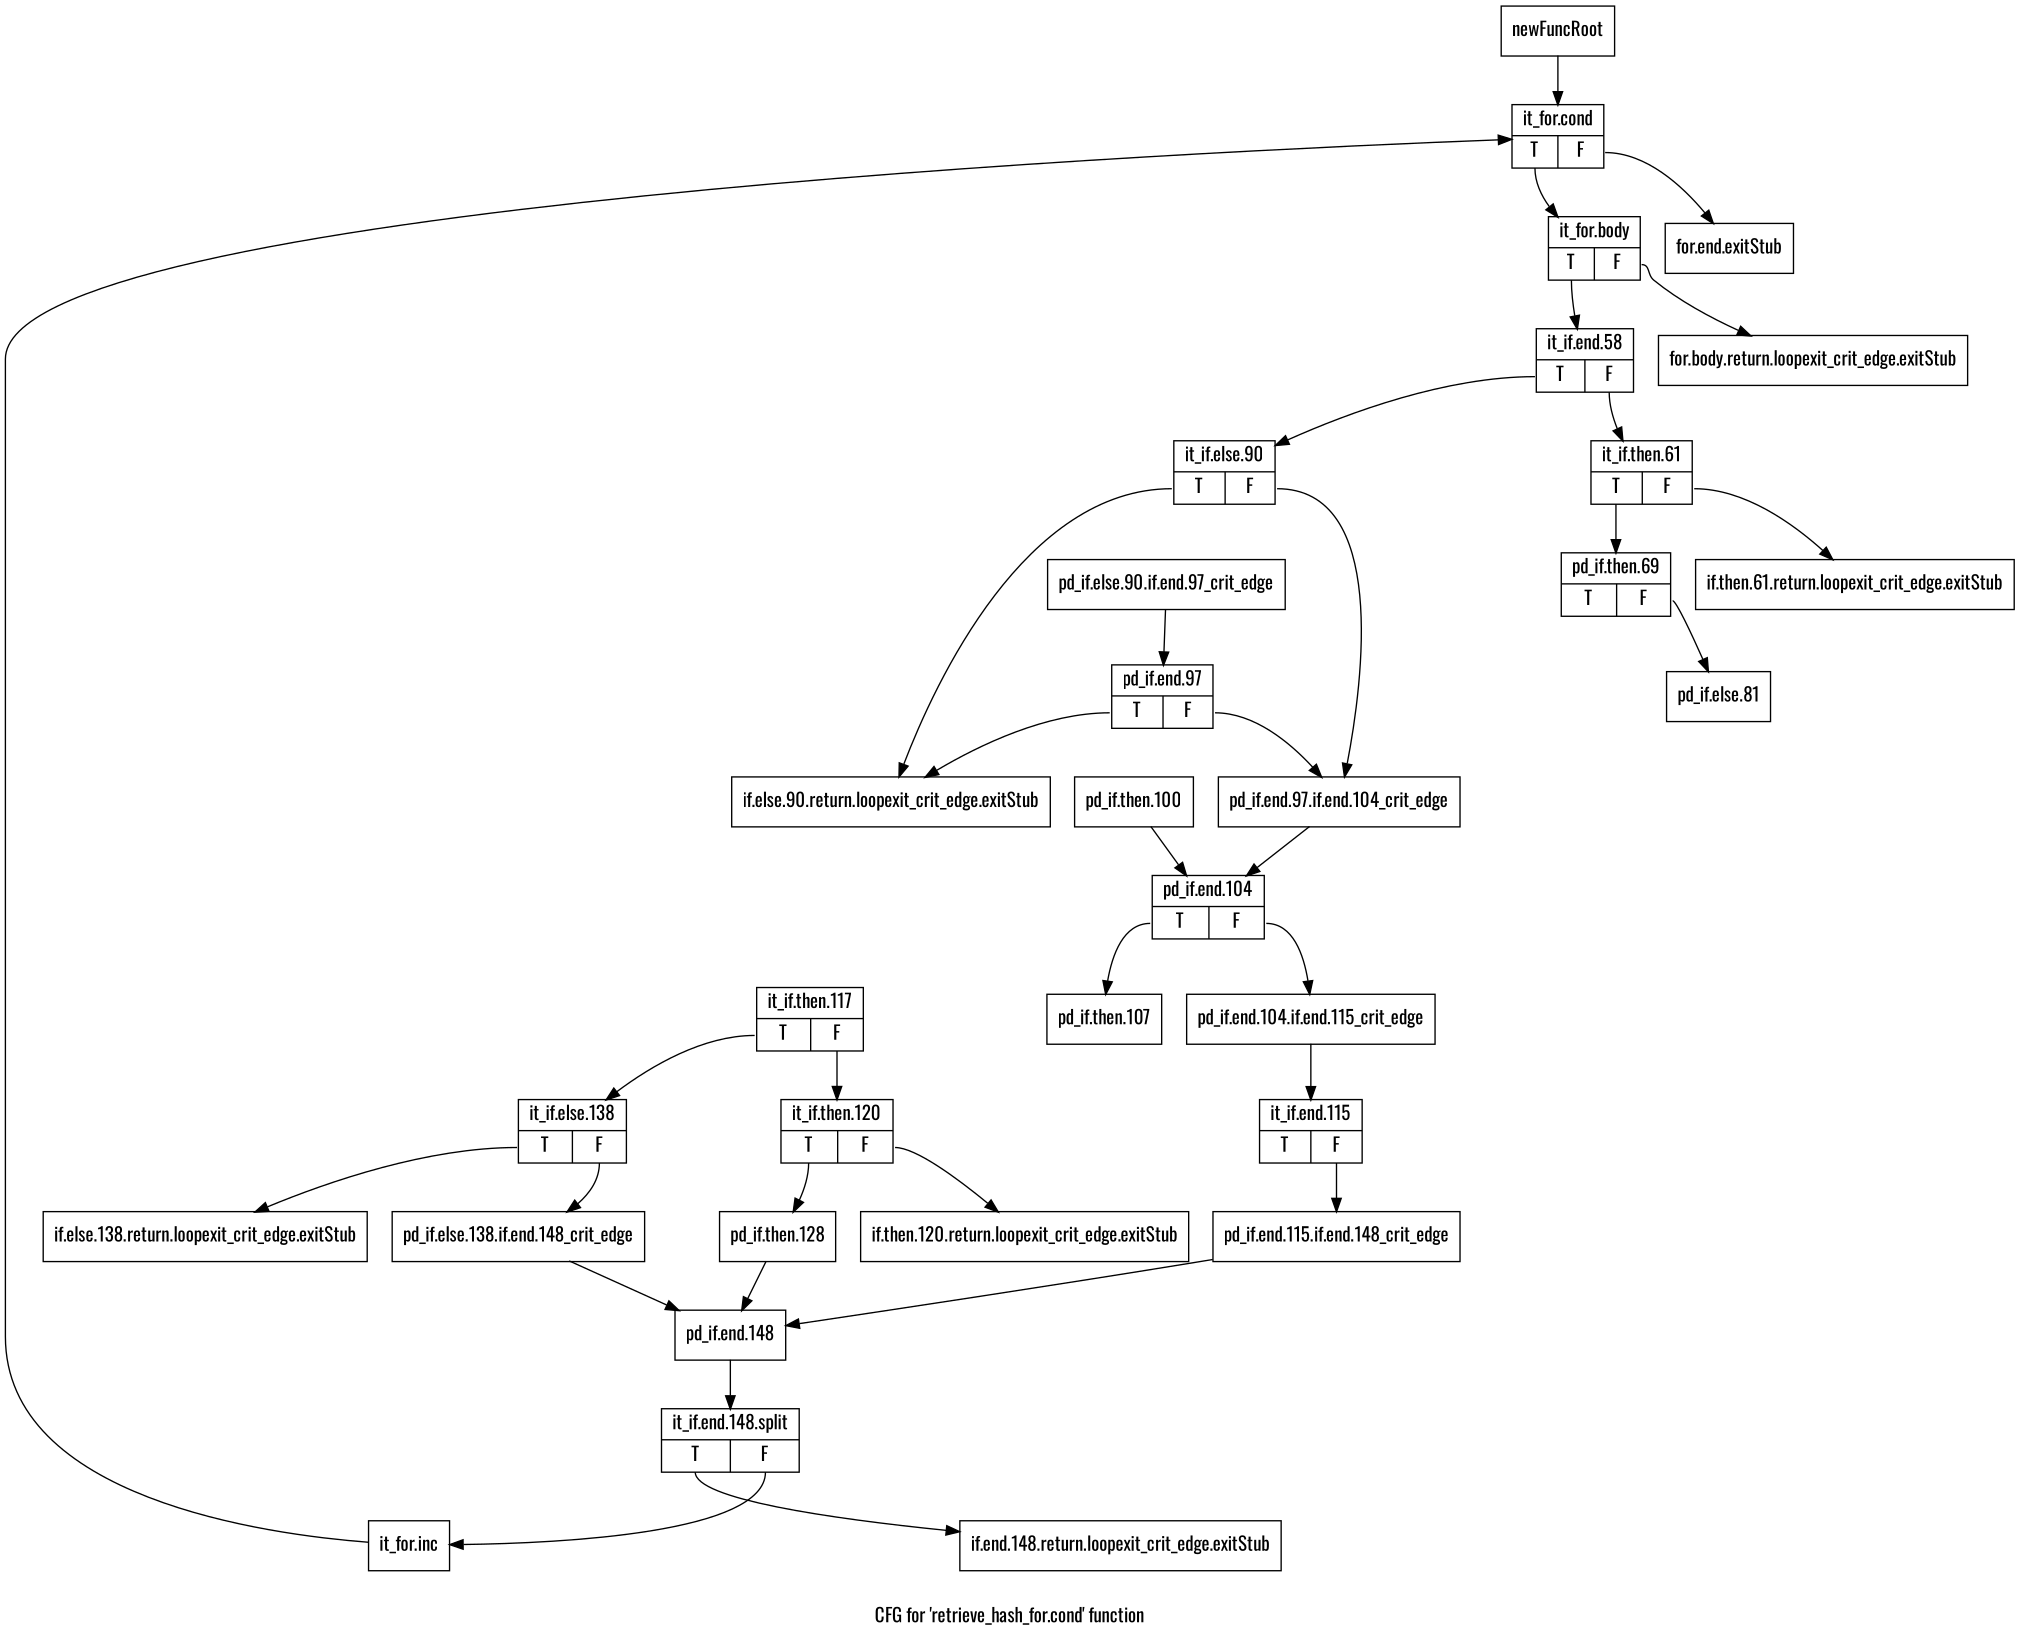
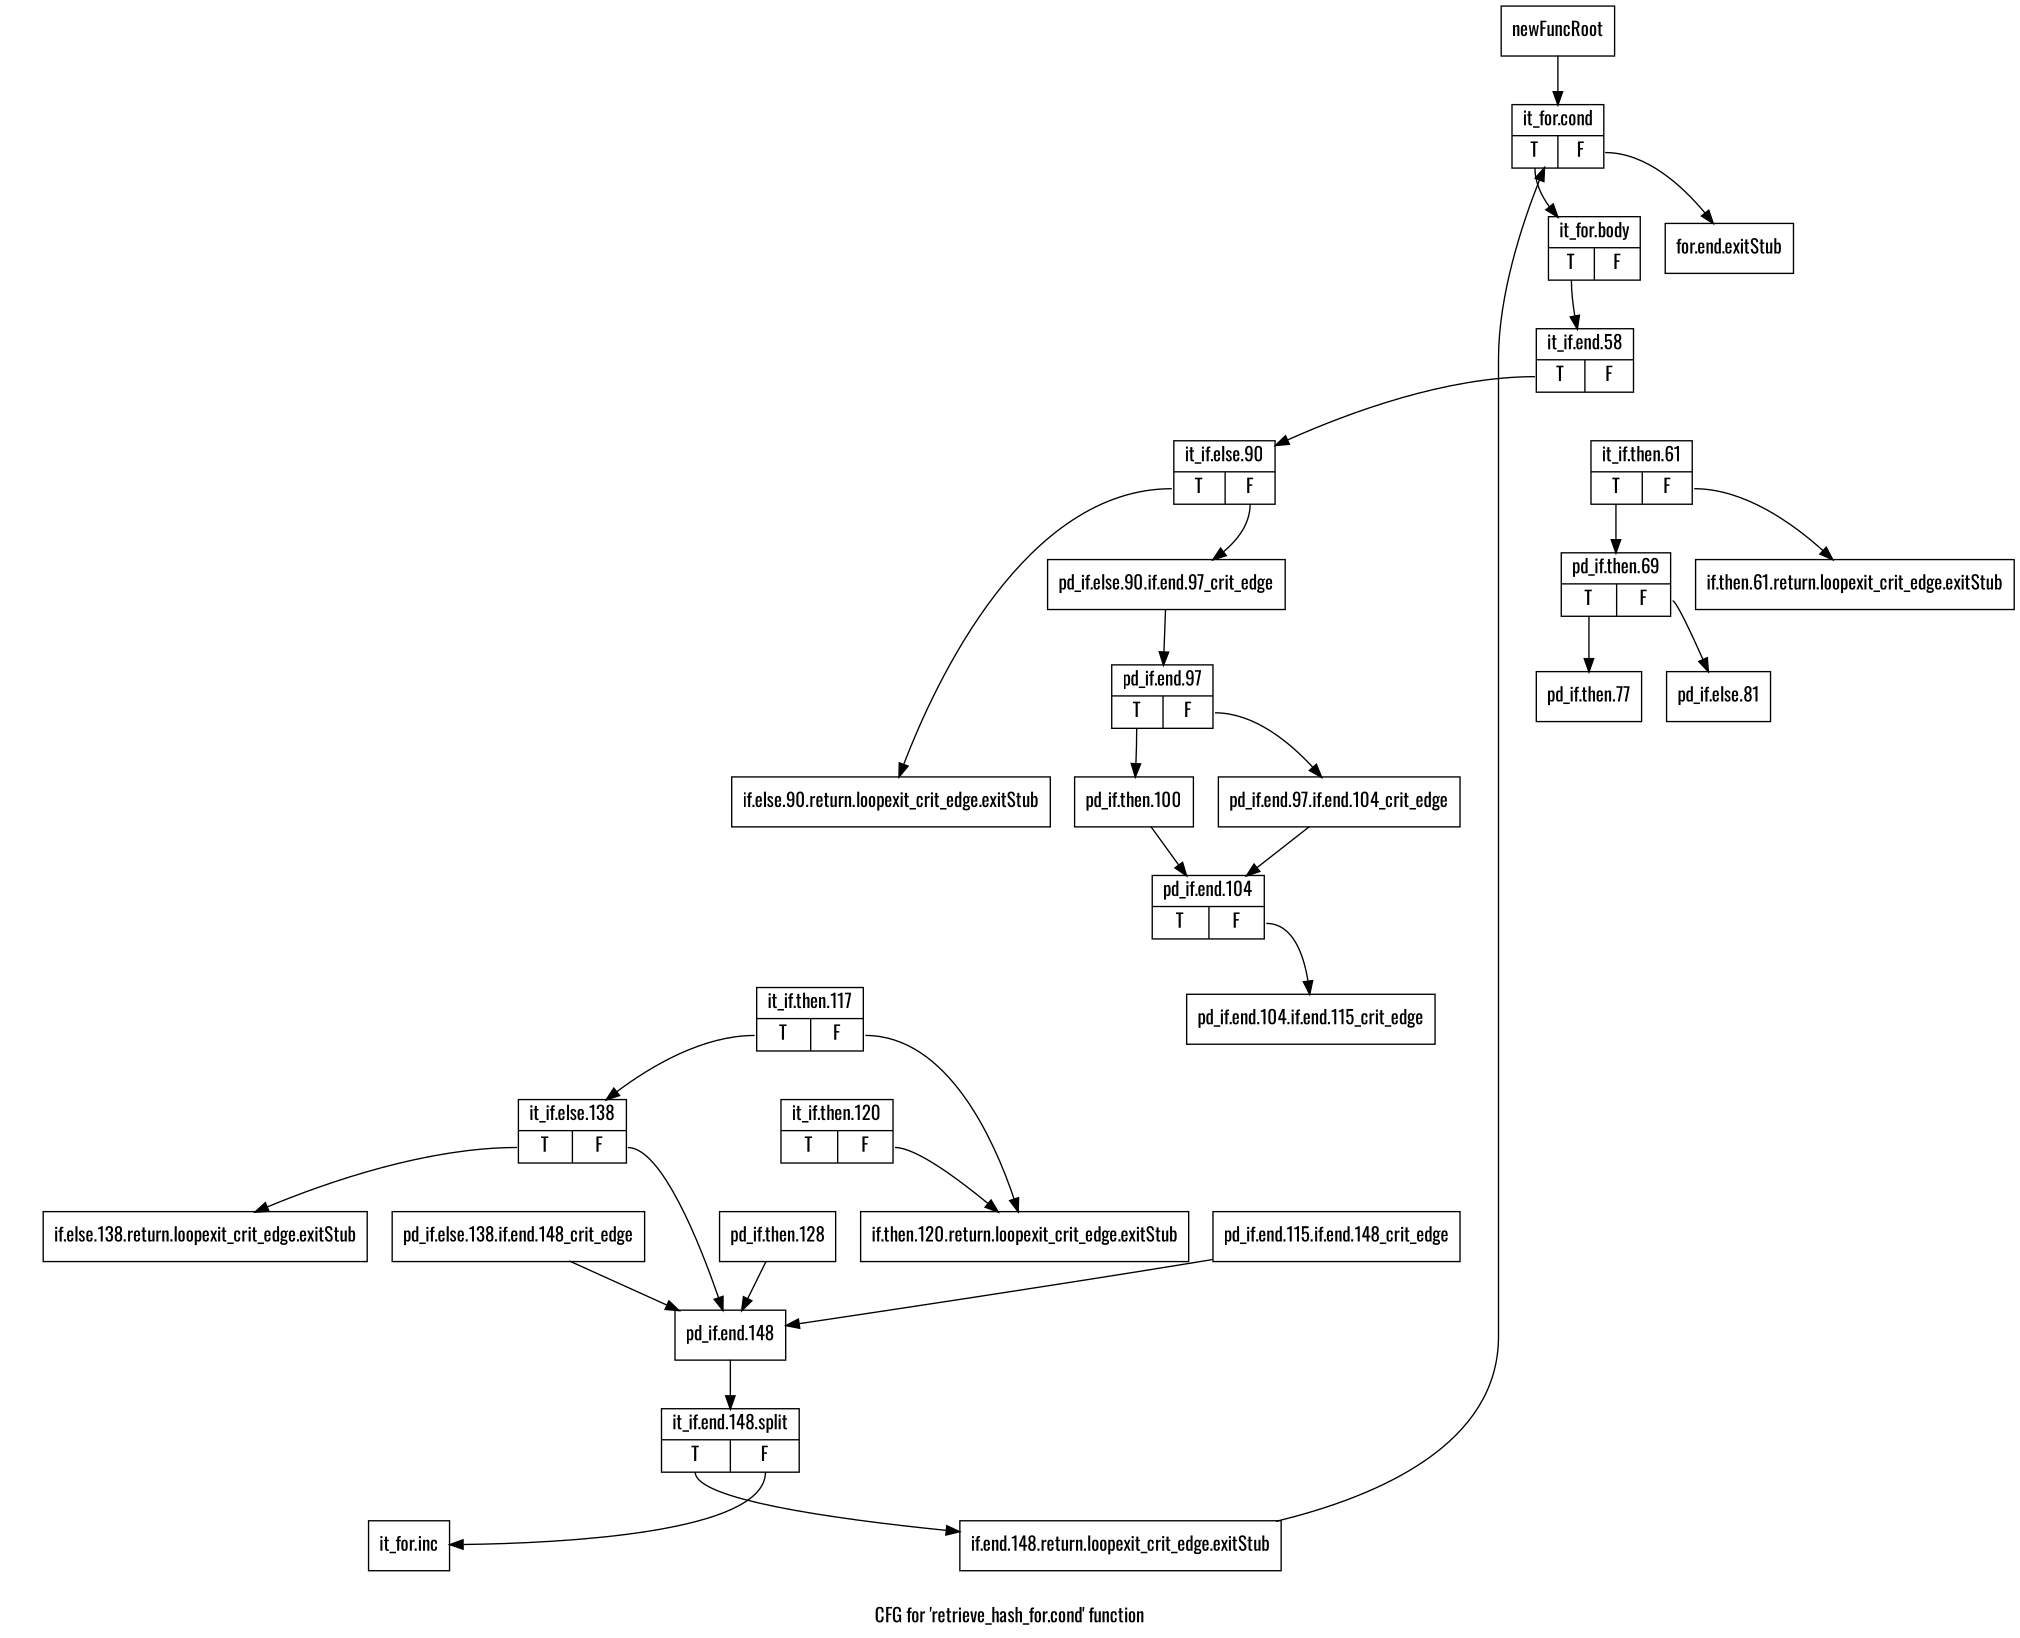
edge "it_for.inc" -> "it_for.cond": now "if.end.148.return.loopexit_crit_edge.exitStub" -> "it_for.cond"
node "for.body.return.loopexit_crit_edge.exitStub": removed
edge "it_if.end.58" -> "it_if.then.61": removed
edge "it_if.else.90" -> "pd_if.end.97.if.end.104_crit_edge": now "it_if.else.90" -> "pd_if.else.90.if.end.97_crit_edge"
node "pd_if.then.77": added
edge "pd_if.end.97" -> "if.else.90.return.loopexit_crit_edge.exitStub": now "pd_if.end.97" -> "pd_if.then.100"
node "pd_if.then.107": removed
edge "it_if.then.117" -> "it_if.then.120": now "it_if.then.117" -> "if.then.120.return.loopexit_crit_edge.exitStub"
node "it_if.end.115": removed
edge "it_if.then.120" -> "pd_if.then.128": removed
edge "it_if.else.138" -> "pd_if.else.138.if.end.148_crit_edge": now "it_if.else.138" -> "pd_if.end.148"
